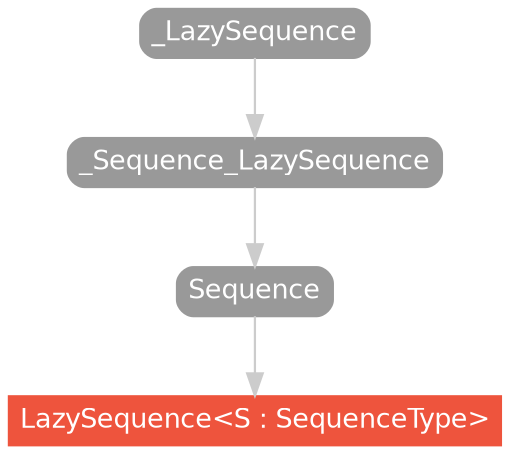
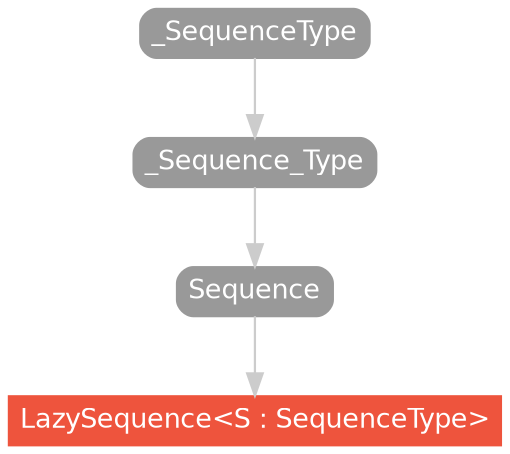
node "_LazySequence": label "_LazySequence" -> "_SequenceType"
node "_Sequence_LazySequence": label "_Sequence_LazySequence" -> "_Sequence_Type"
